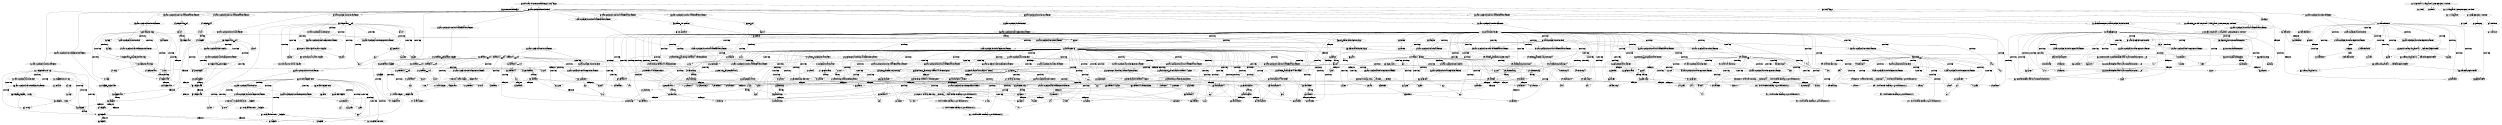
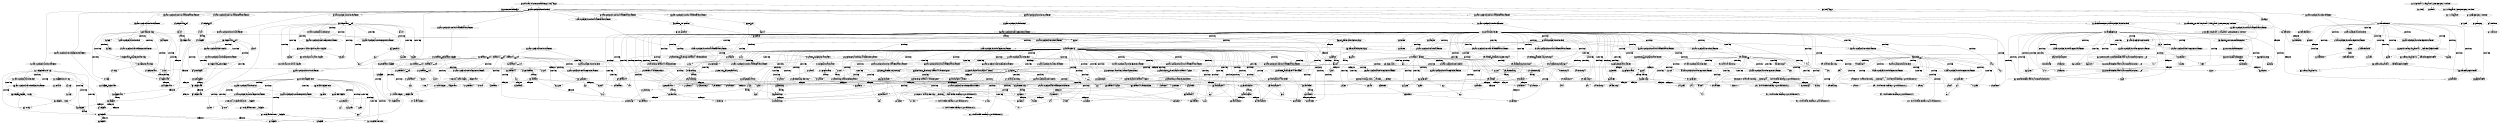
edge "537:ParseException pe" -> "532:cliOptions=constructCommandLineOptions()": now "537:ParseException pe" -> "539:class org.eclipse.jdt.core.dom.ExpressionStatement"
edge "612:cmd.hasOption(by)" -> "633:byTime": label "Define-Use" -> "Control Dep"
node "597:timeStrings": added
